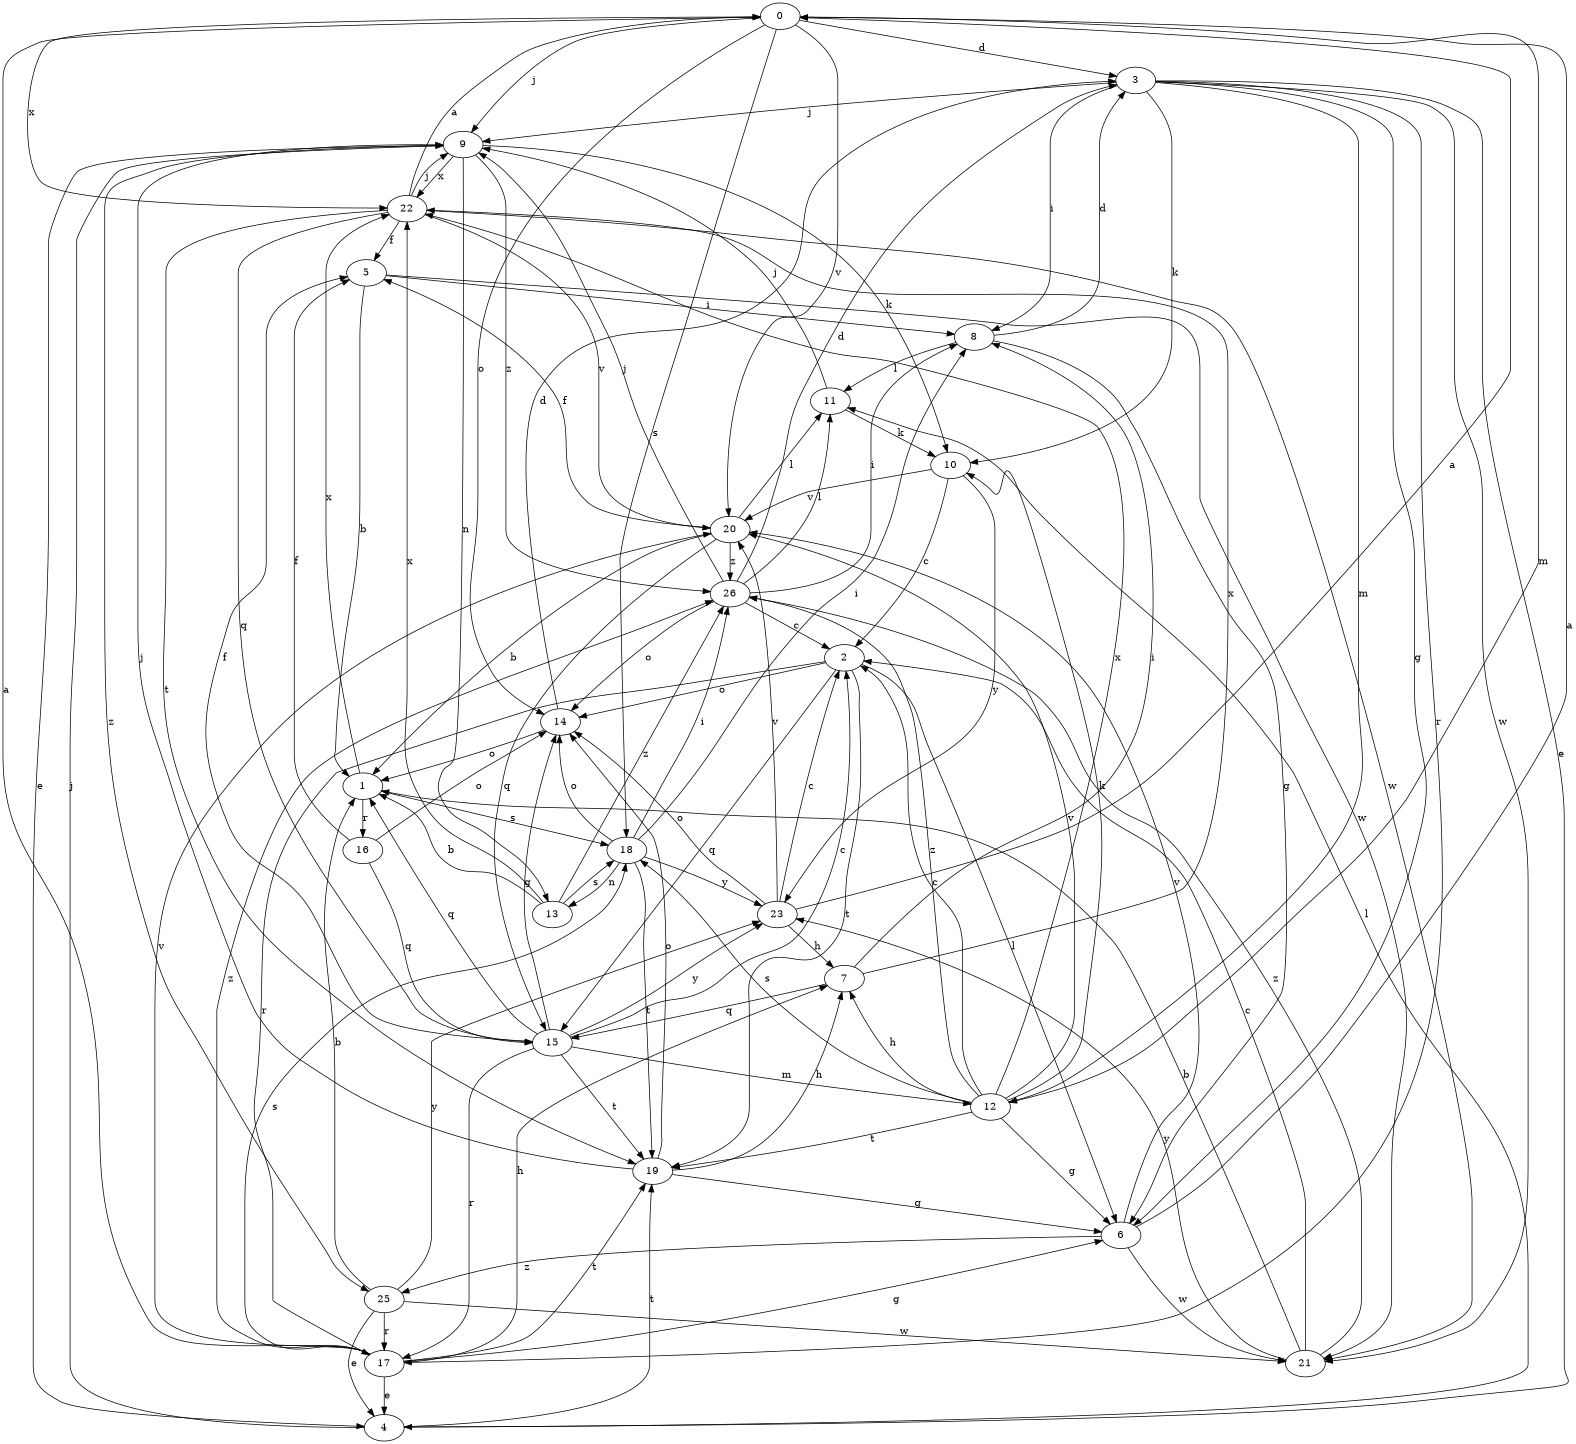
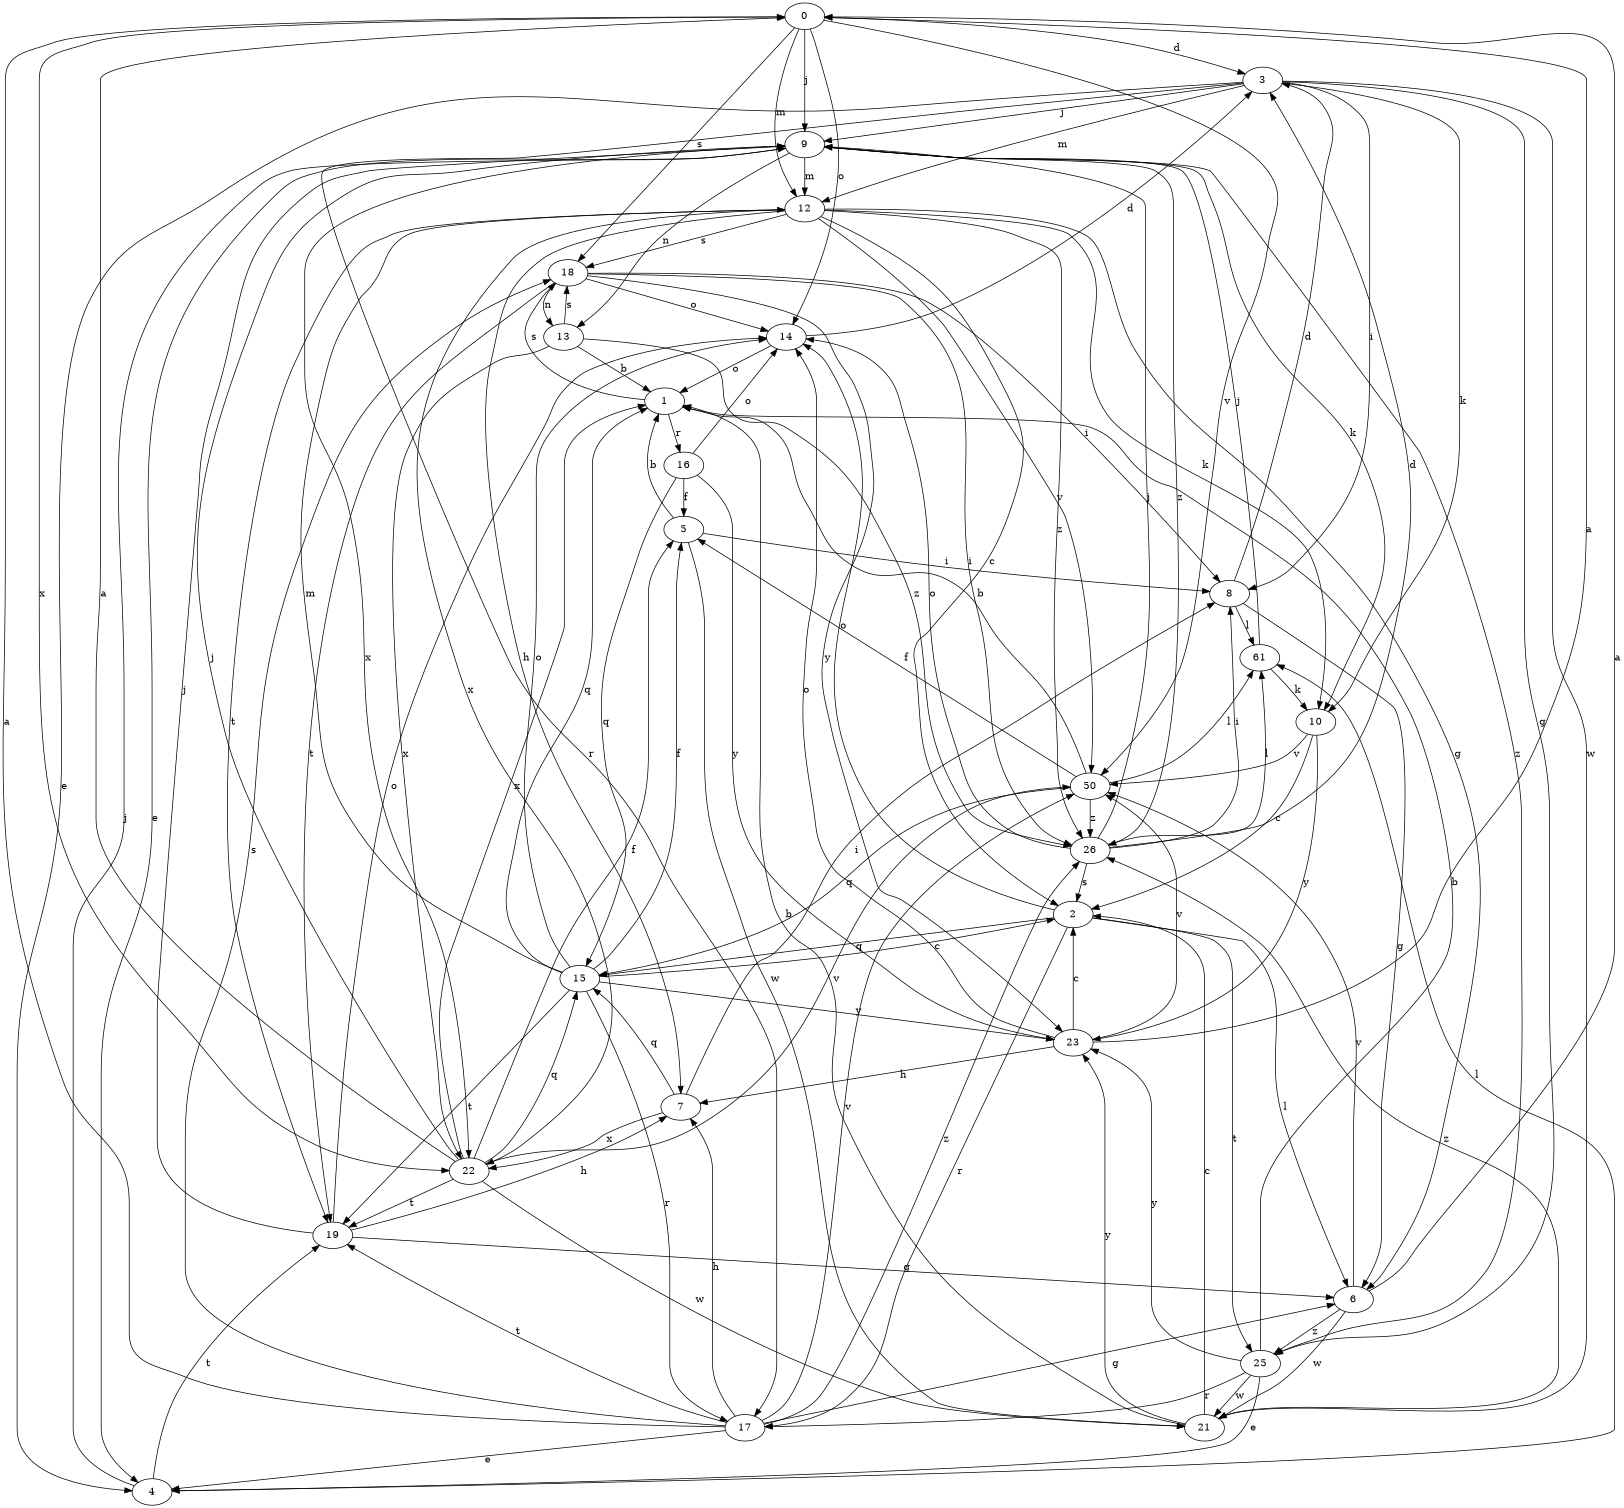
edge "9" -> "12": added, label "m"
node "11": label "11" -> "61"
edge "1" -> "22": reversed
node "20": label "20" -> "50"
edge "3" -> "6": now "3" -> "25"
edge "26" -> "2": label "c" -> "s"
edge "16" -> "23": added, label "y"
edge "15" -> "14": label "g" -> "o"
edge "2" -> "19": now "2" -> "25"
